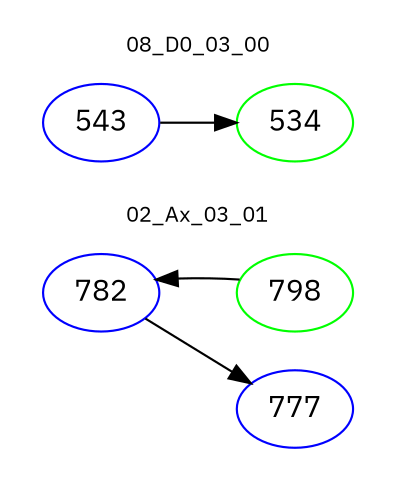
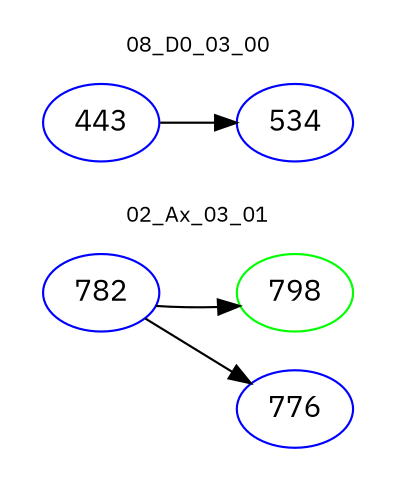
node "543": label "543" -> "443"
node "534": color green -> blue
edge "798" -> "782": reversed
node "777": label "777" -> "776"
